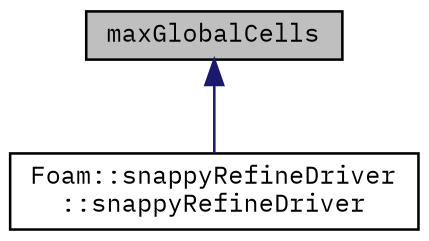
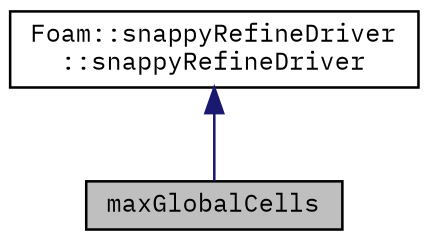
edge "Foam::snappyRefineDriver ::snappyRefineDriver" -> "maxGlobalCells": reversed
